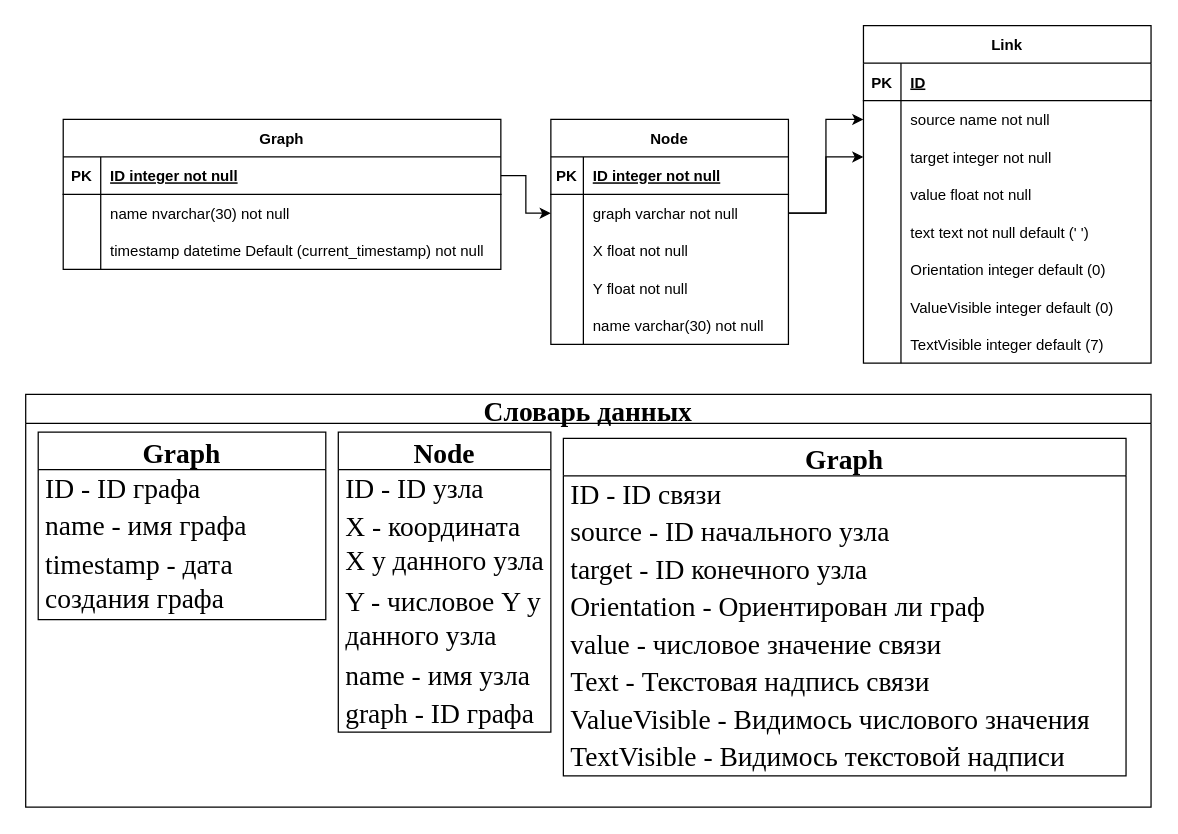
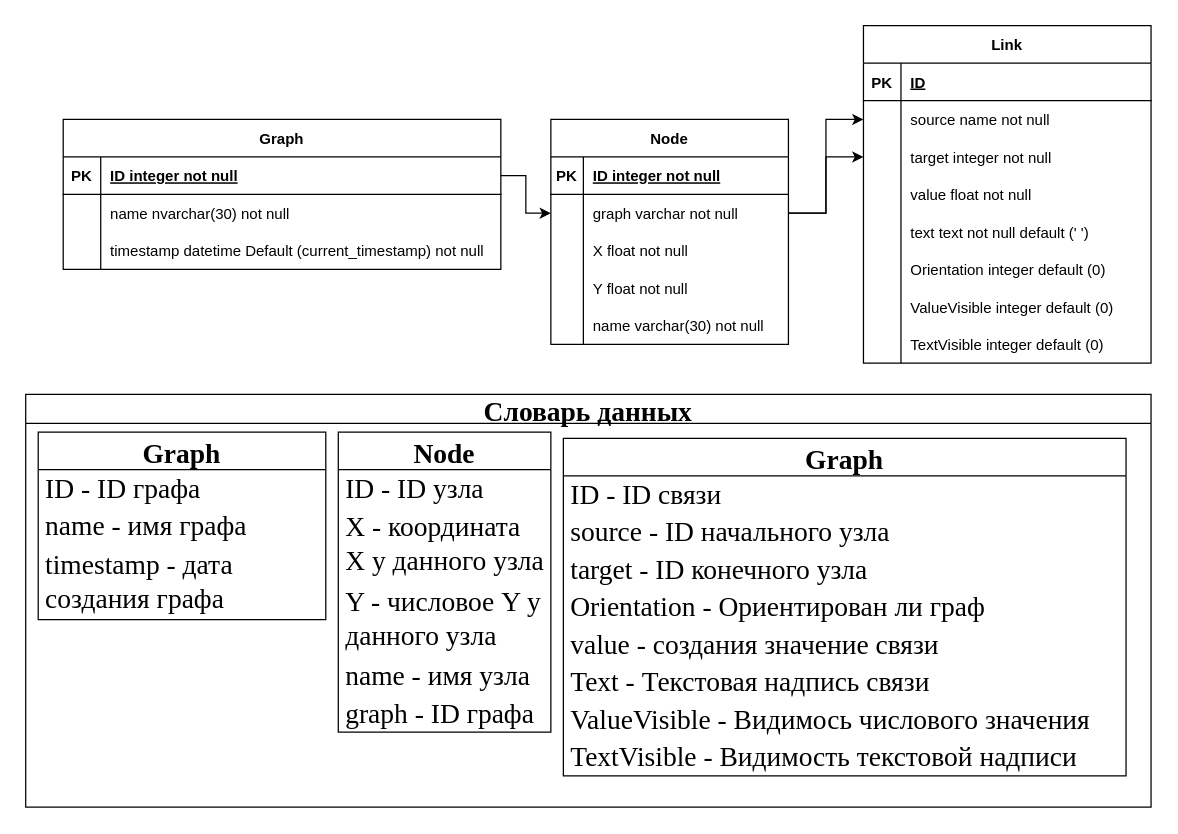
node "TextVisible integer default (7)": label "TextVisible integer default (7)" -> "TextVisible integer default (0)"
node "value - числовое значение связи": label "value - числовое значение связи" -> "value - создания значение связи"
node "TextVisible - Видимось текстовой надписи": label "TextVisible - Видимось текстовой надписи" -> "TextVisible - Видимость текстовой надписи"
